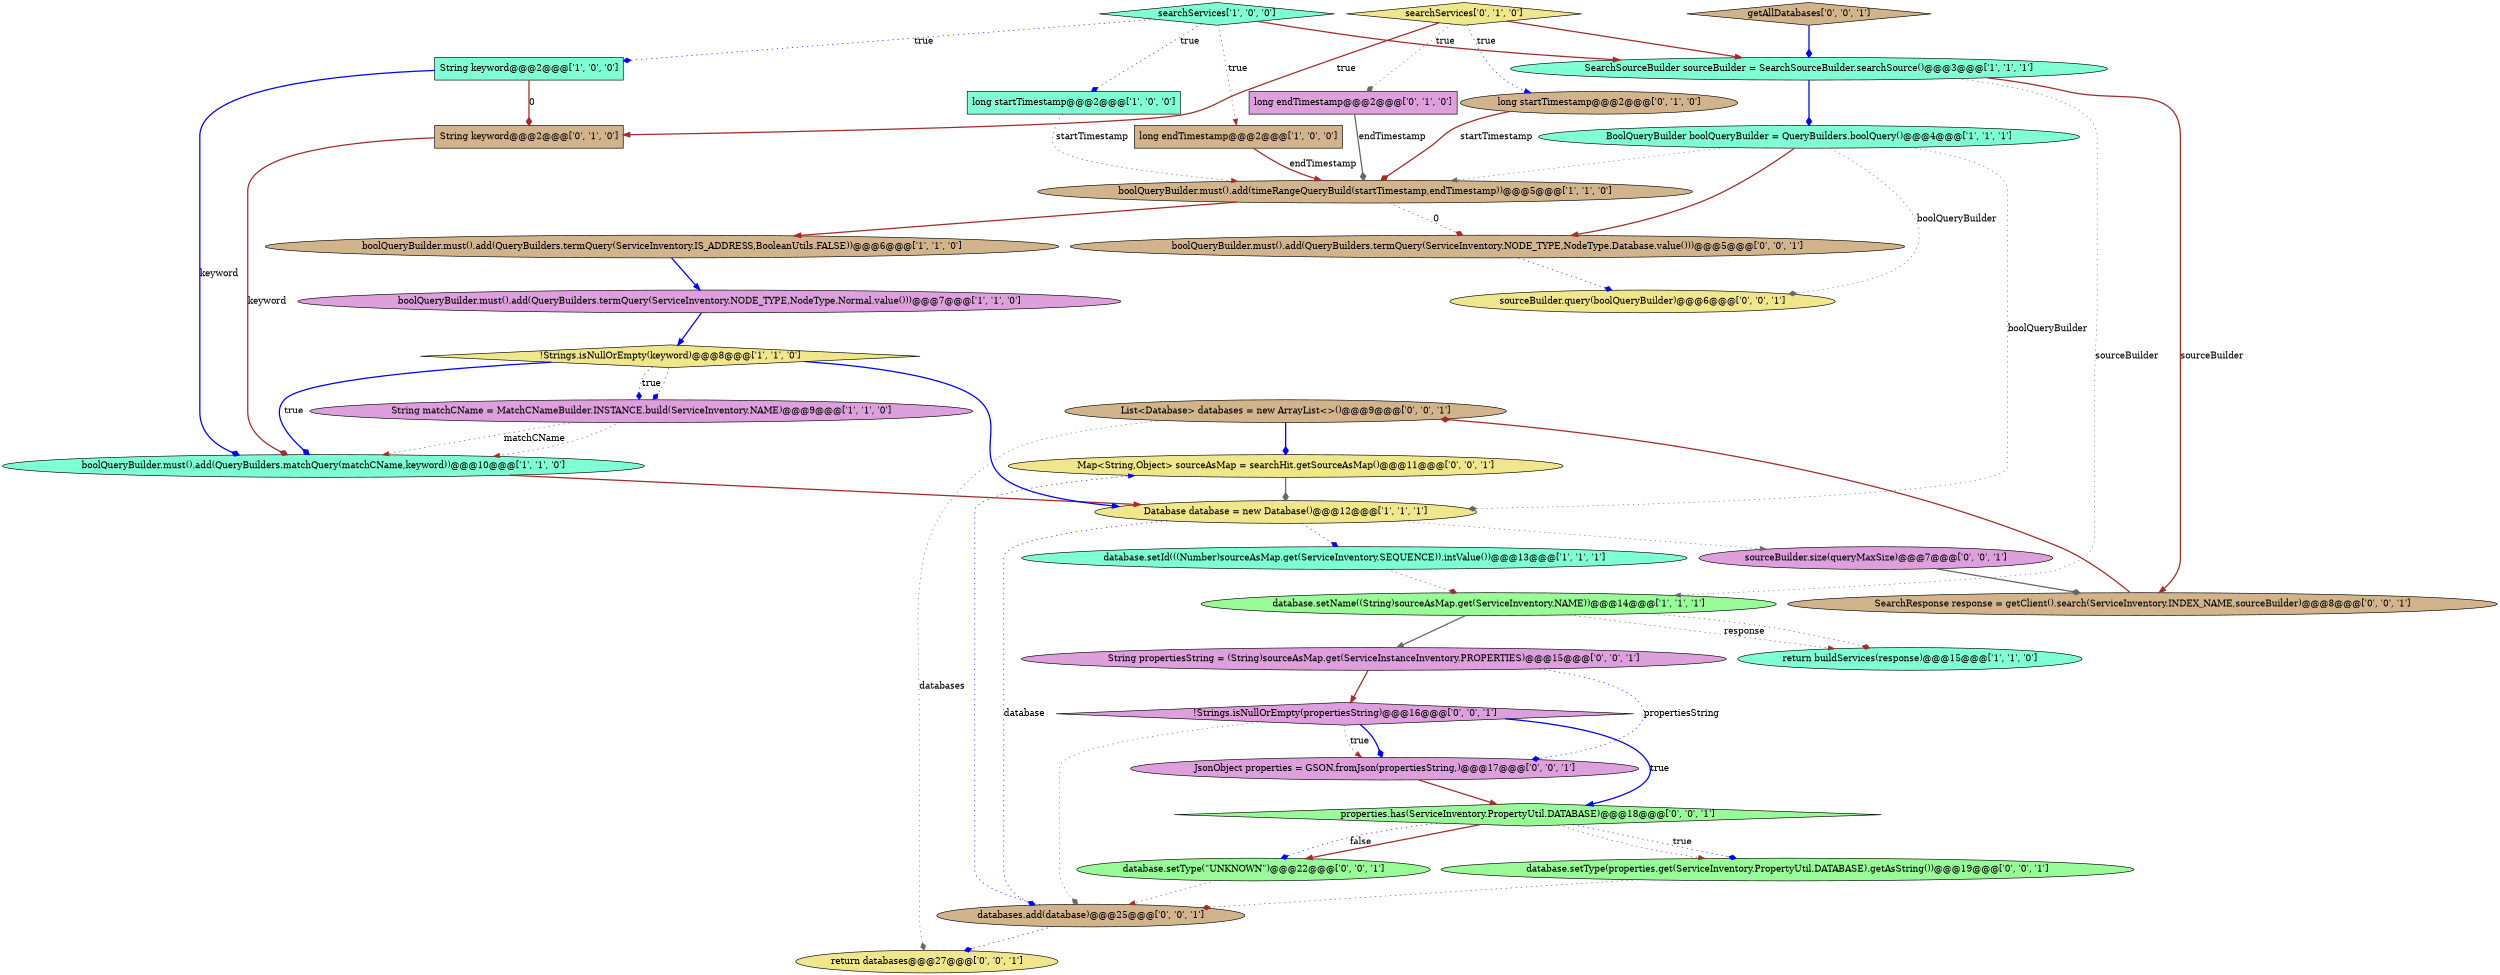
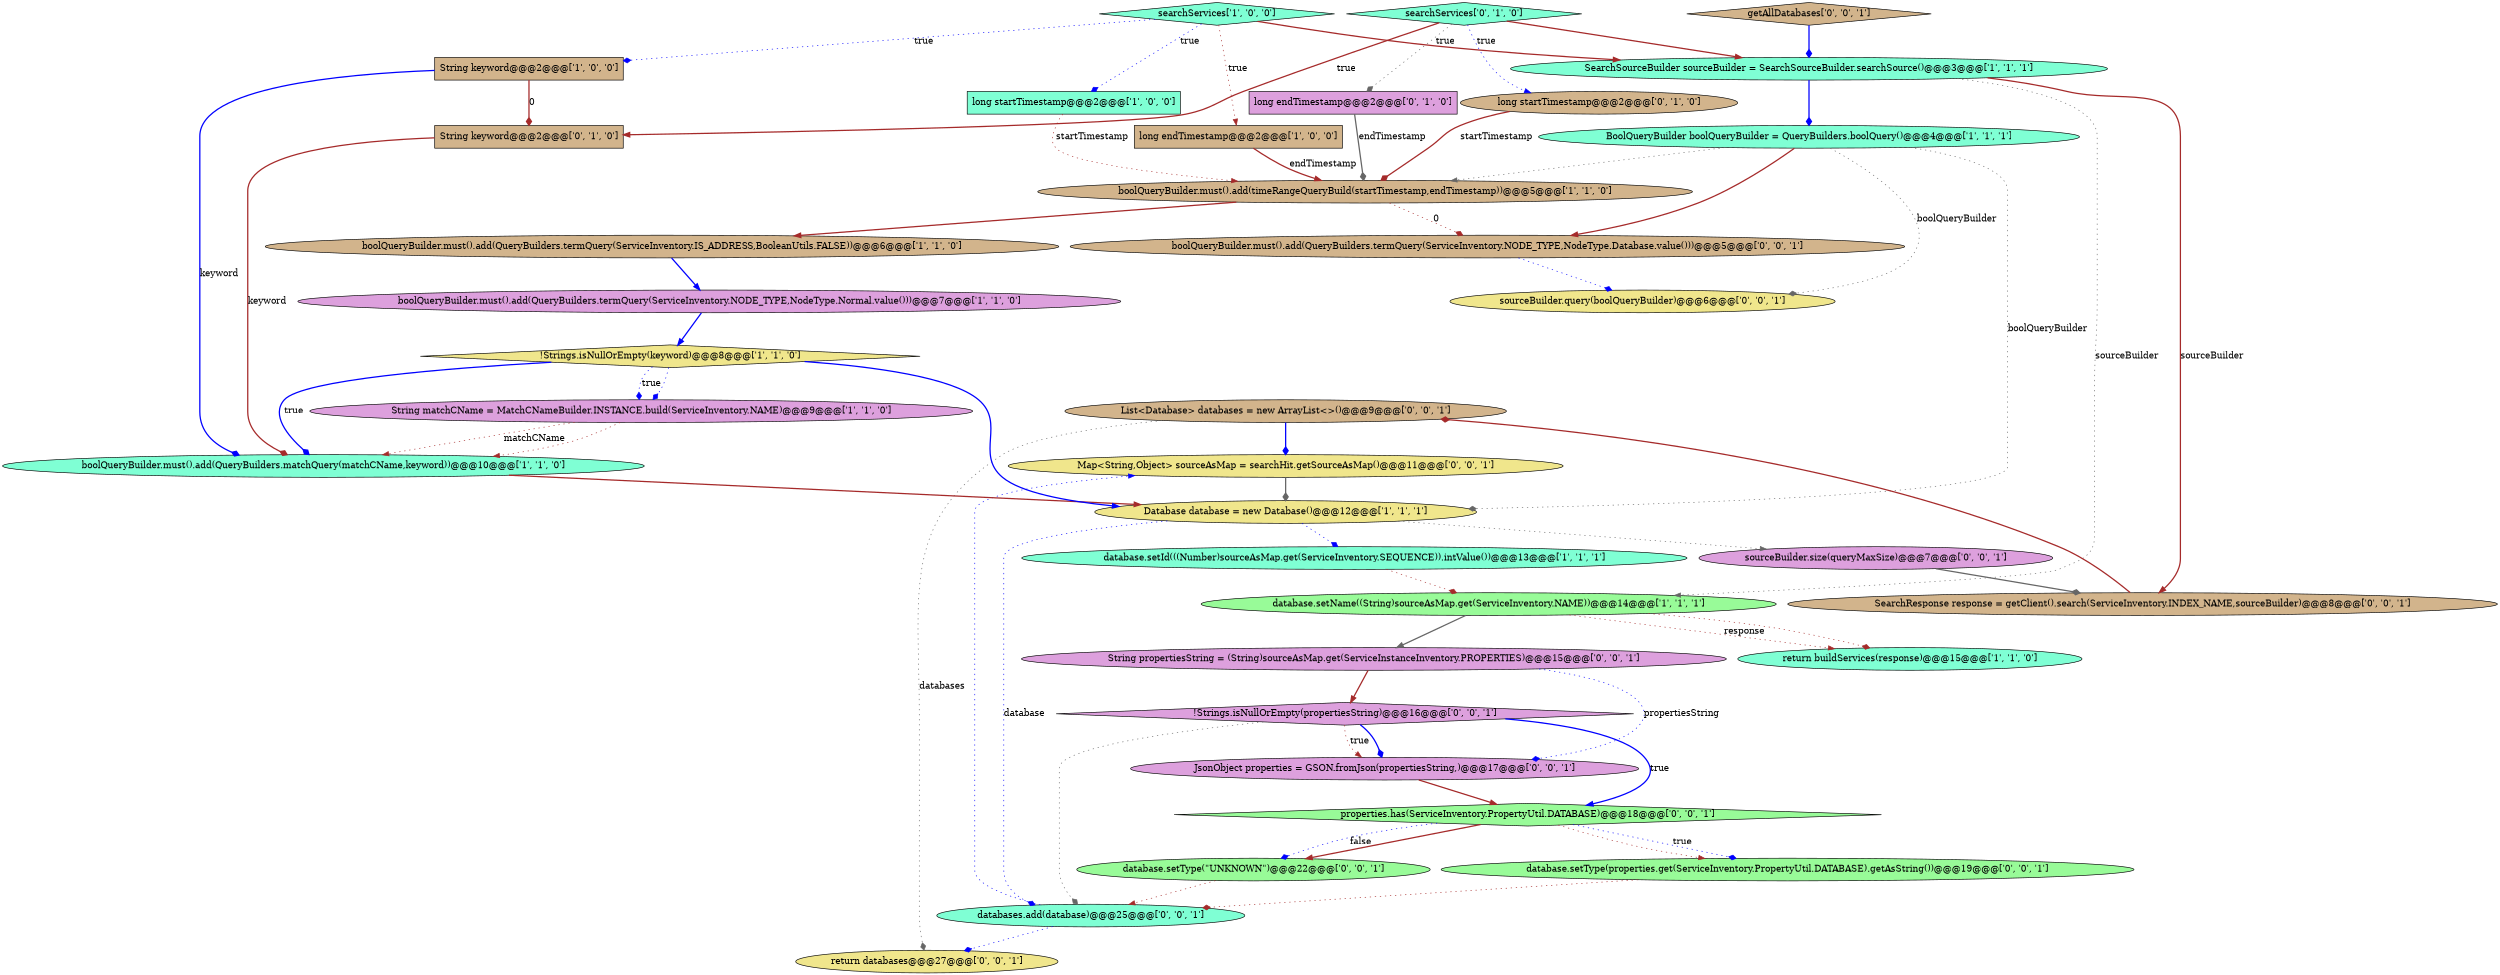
node "searchServices['0', '1', '0']": fillcolor khaki -> aquamarine
node "String keyword@@@2@@@['1', '0', '0']": fillcolor aquamarine -> tan
node "databases.add(database)@@@25@@@['0', '0', '1']": fillcolor tan -> aquamarine
